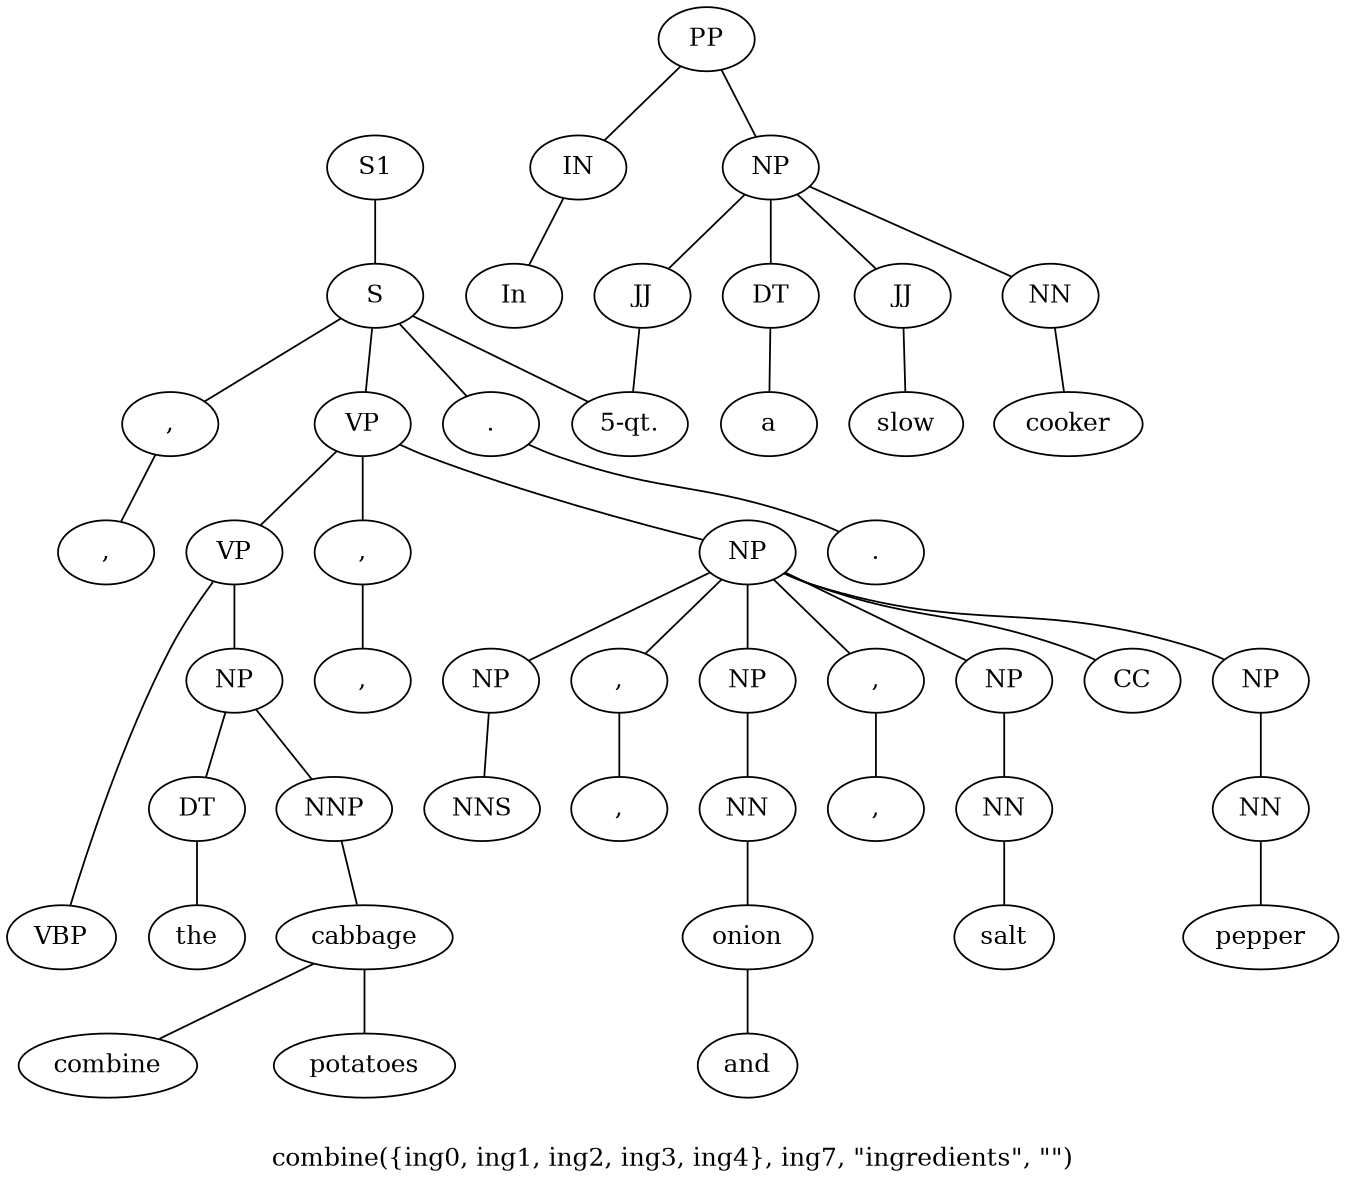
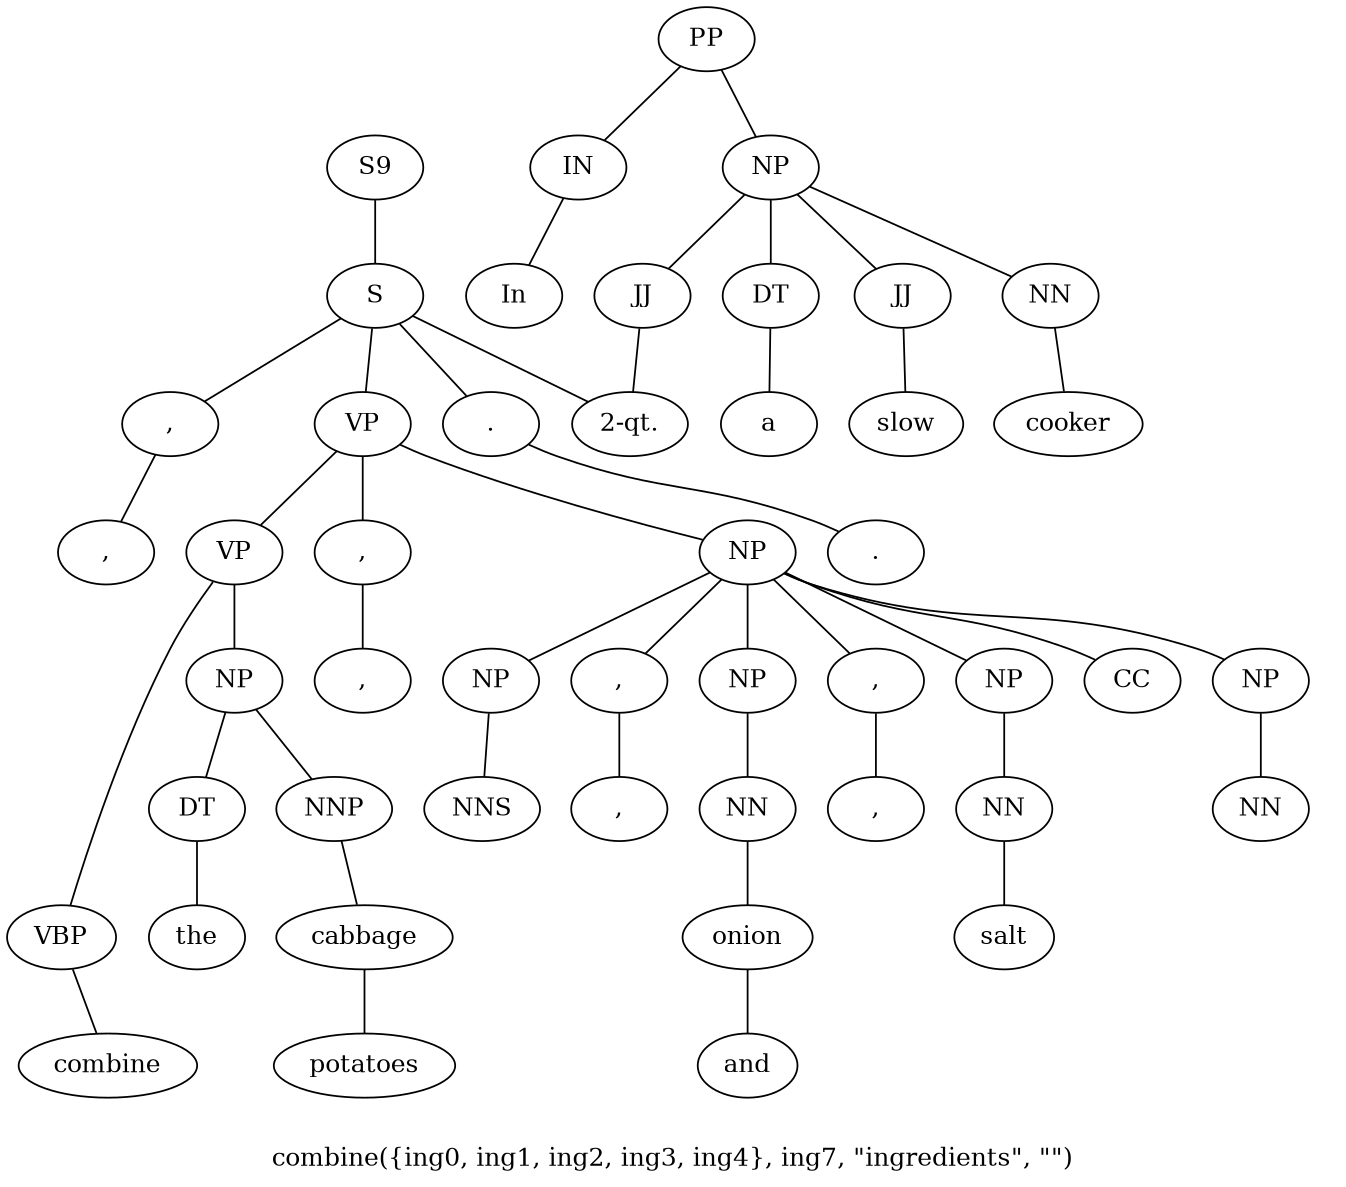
node "S1": label "S1" -> "S9"
node "5-qt.": label "5-qt." -> "2-qt."
node "pepper": removed
edge "cabbage" -- "combine": now "VBP" -- "combine"
